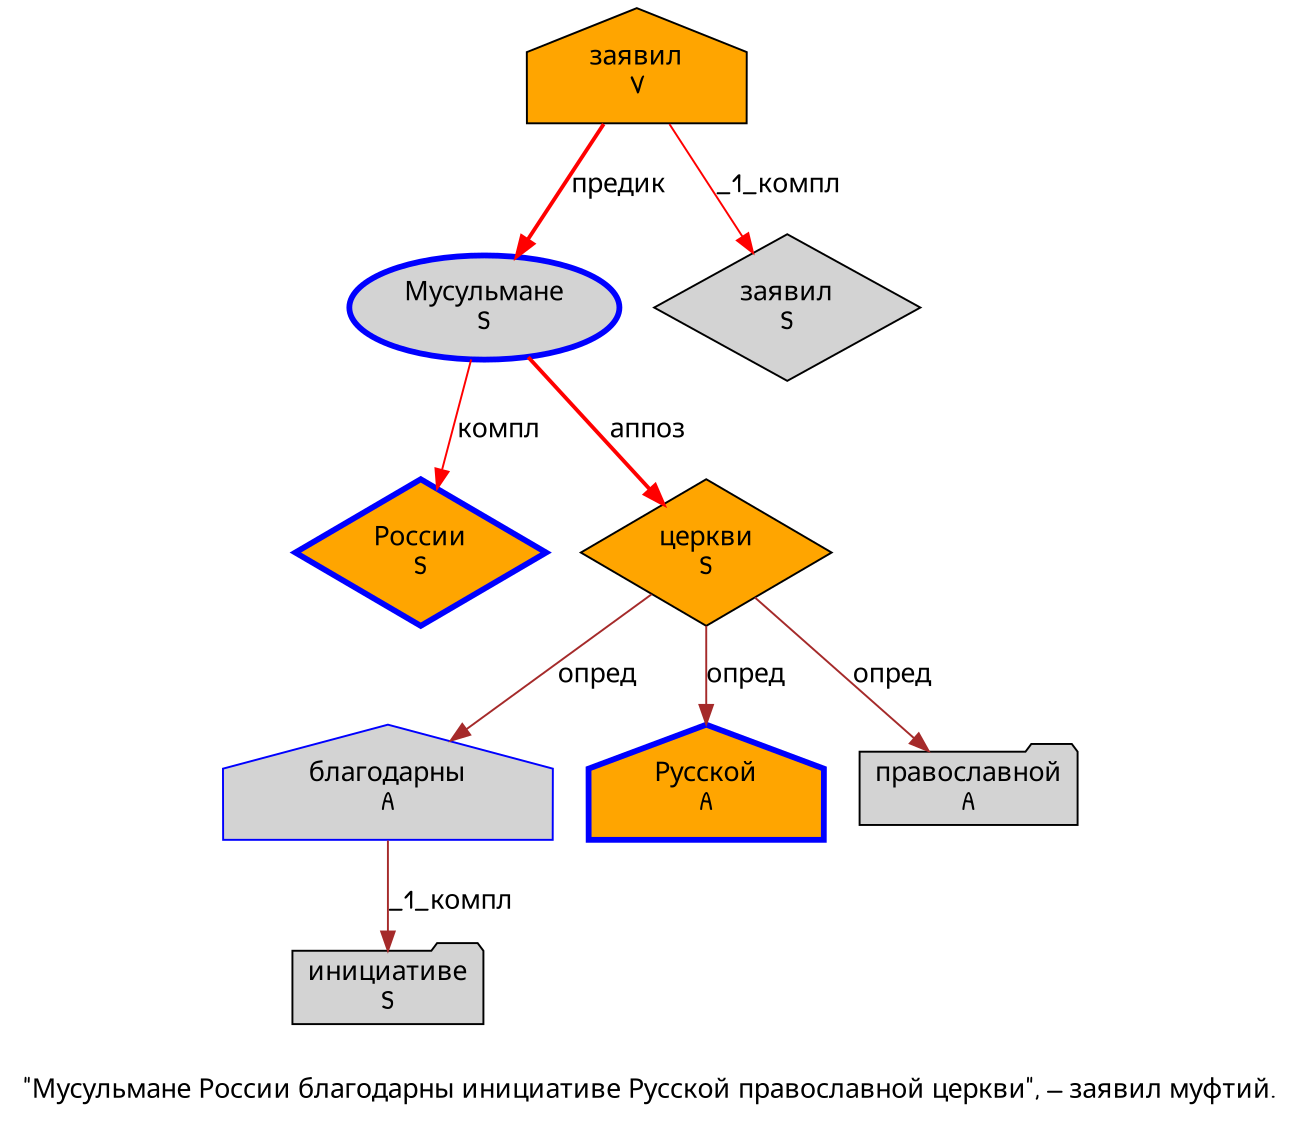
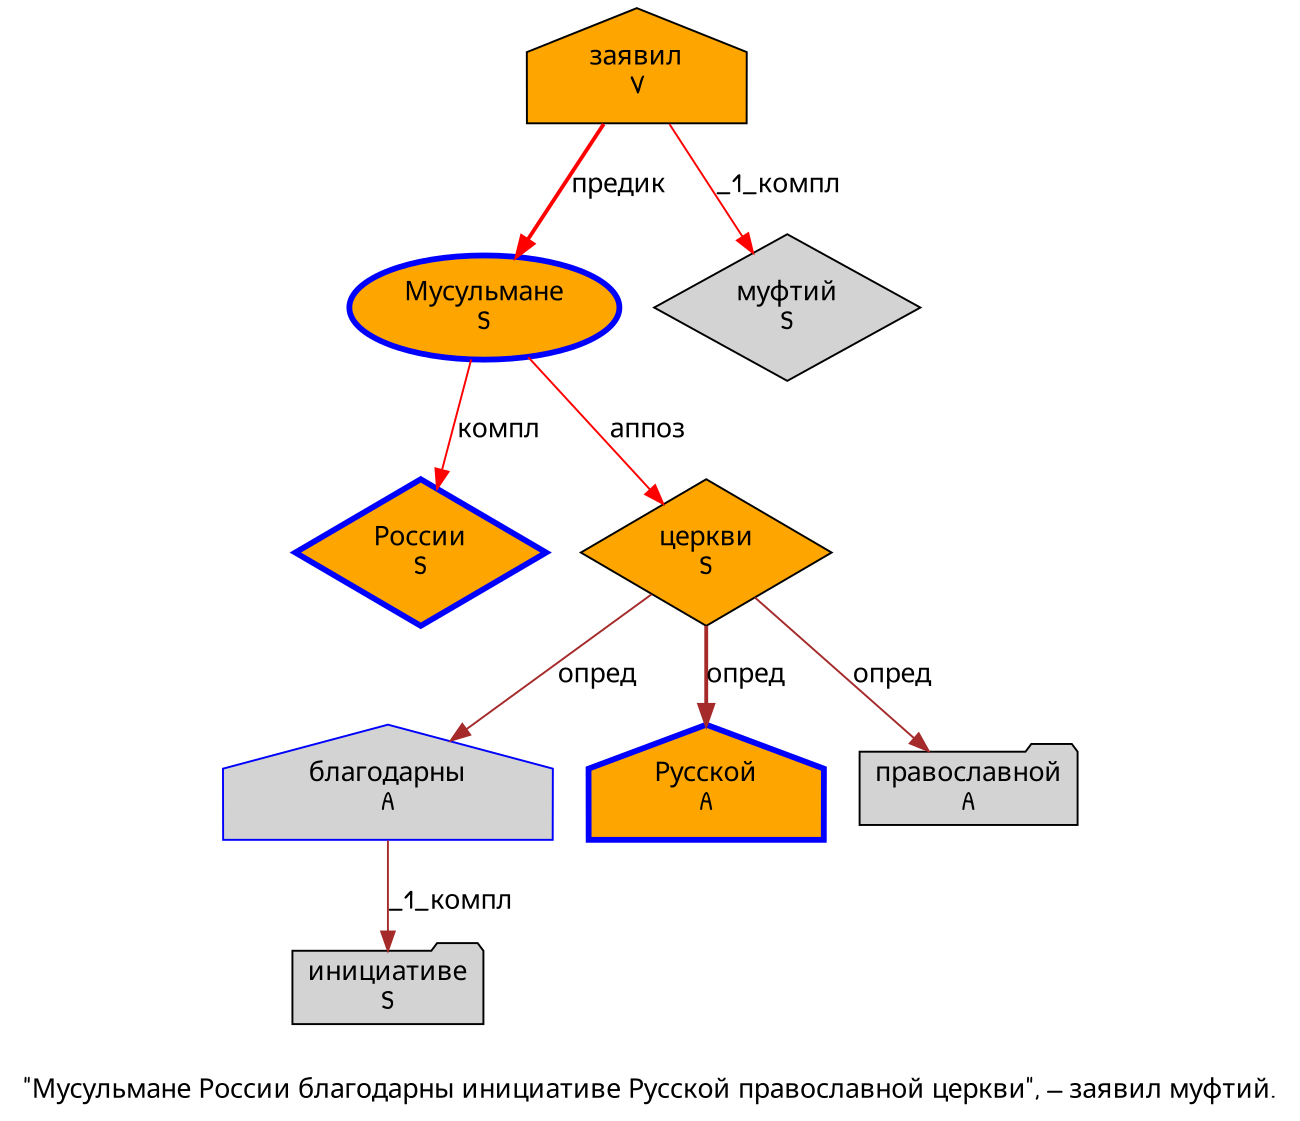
node "Мусульмане S": fillcolor lightgrey -> orange
node "заявил S": label "заявил S" -> "муфтий S"
edge "Мусульмане S" -> "церкви S": style bold -> solid
edge "церкви S" -> "Русской A": style solid -> bold
